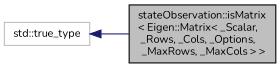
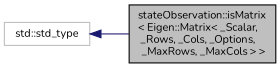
node "std::true_type": label "std::true_type" -> "std::std_type"
